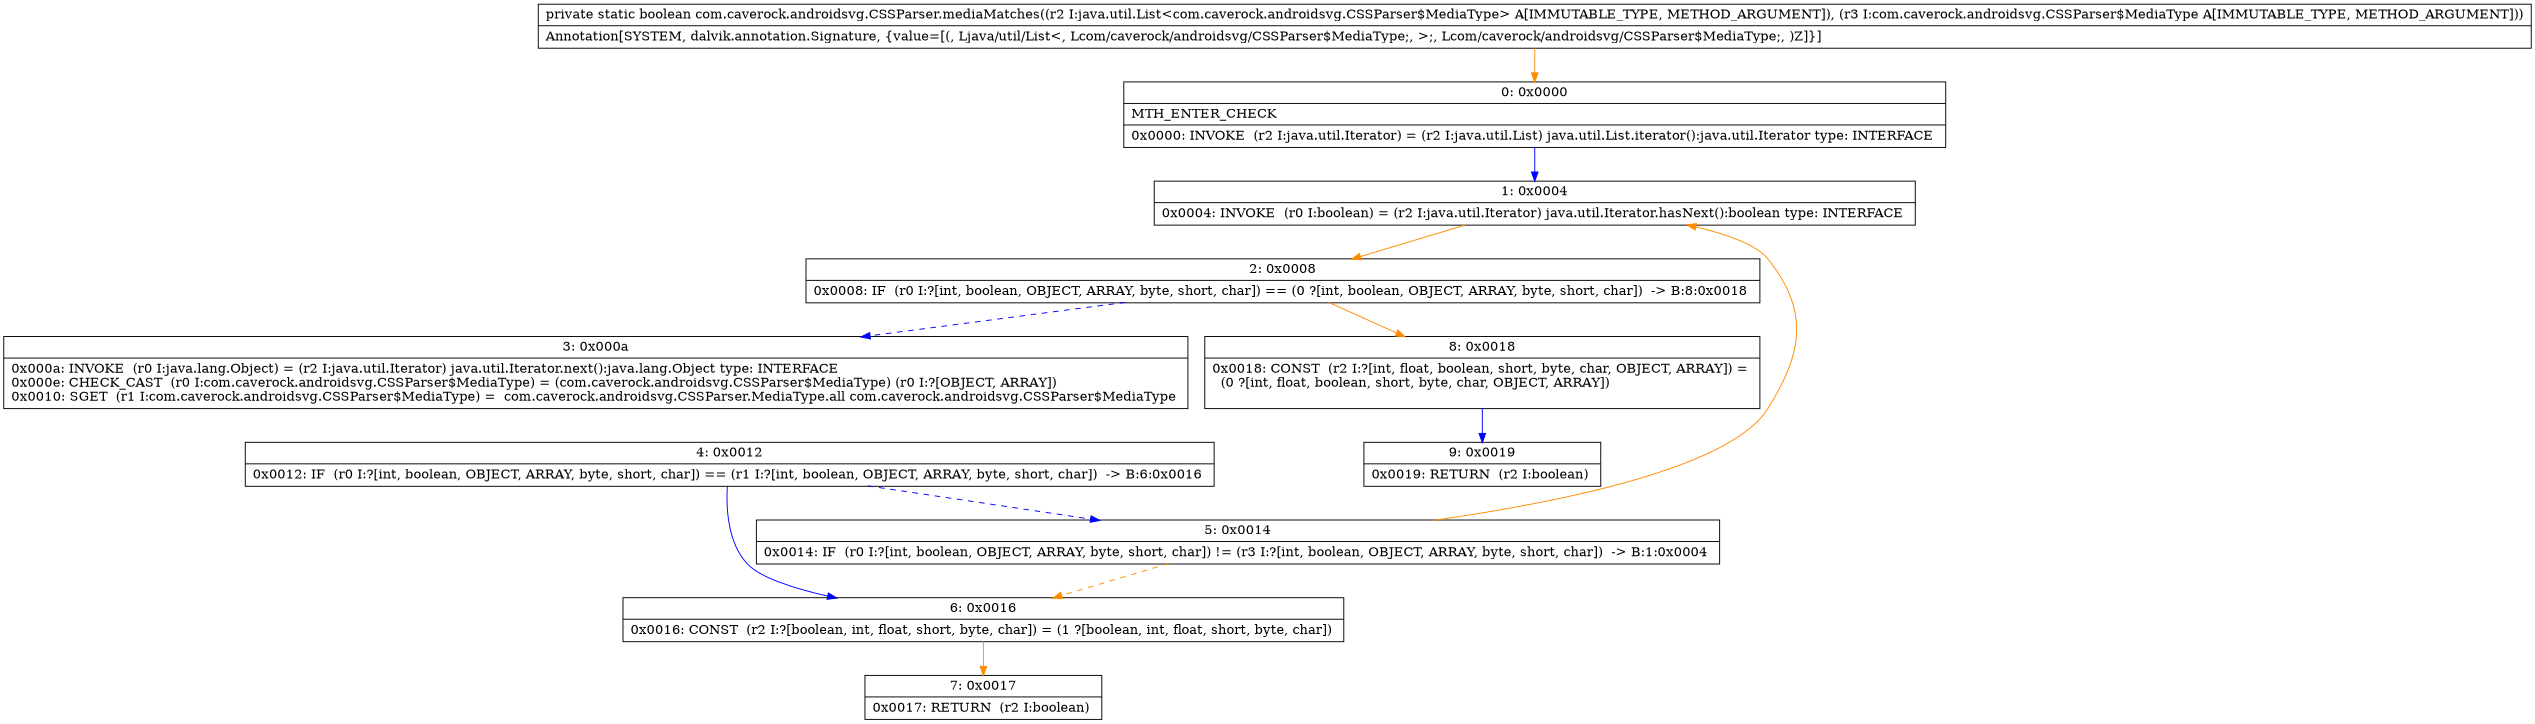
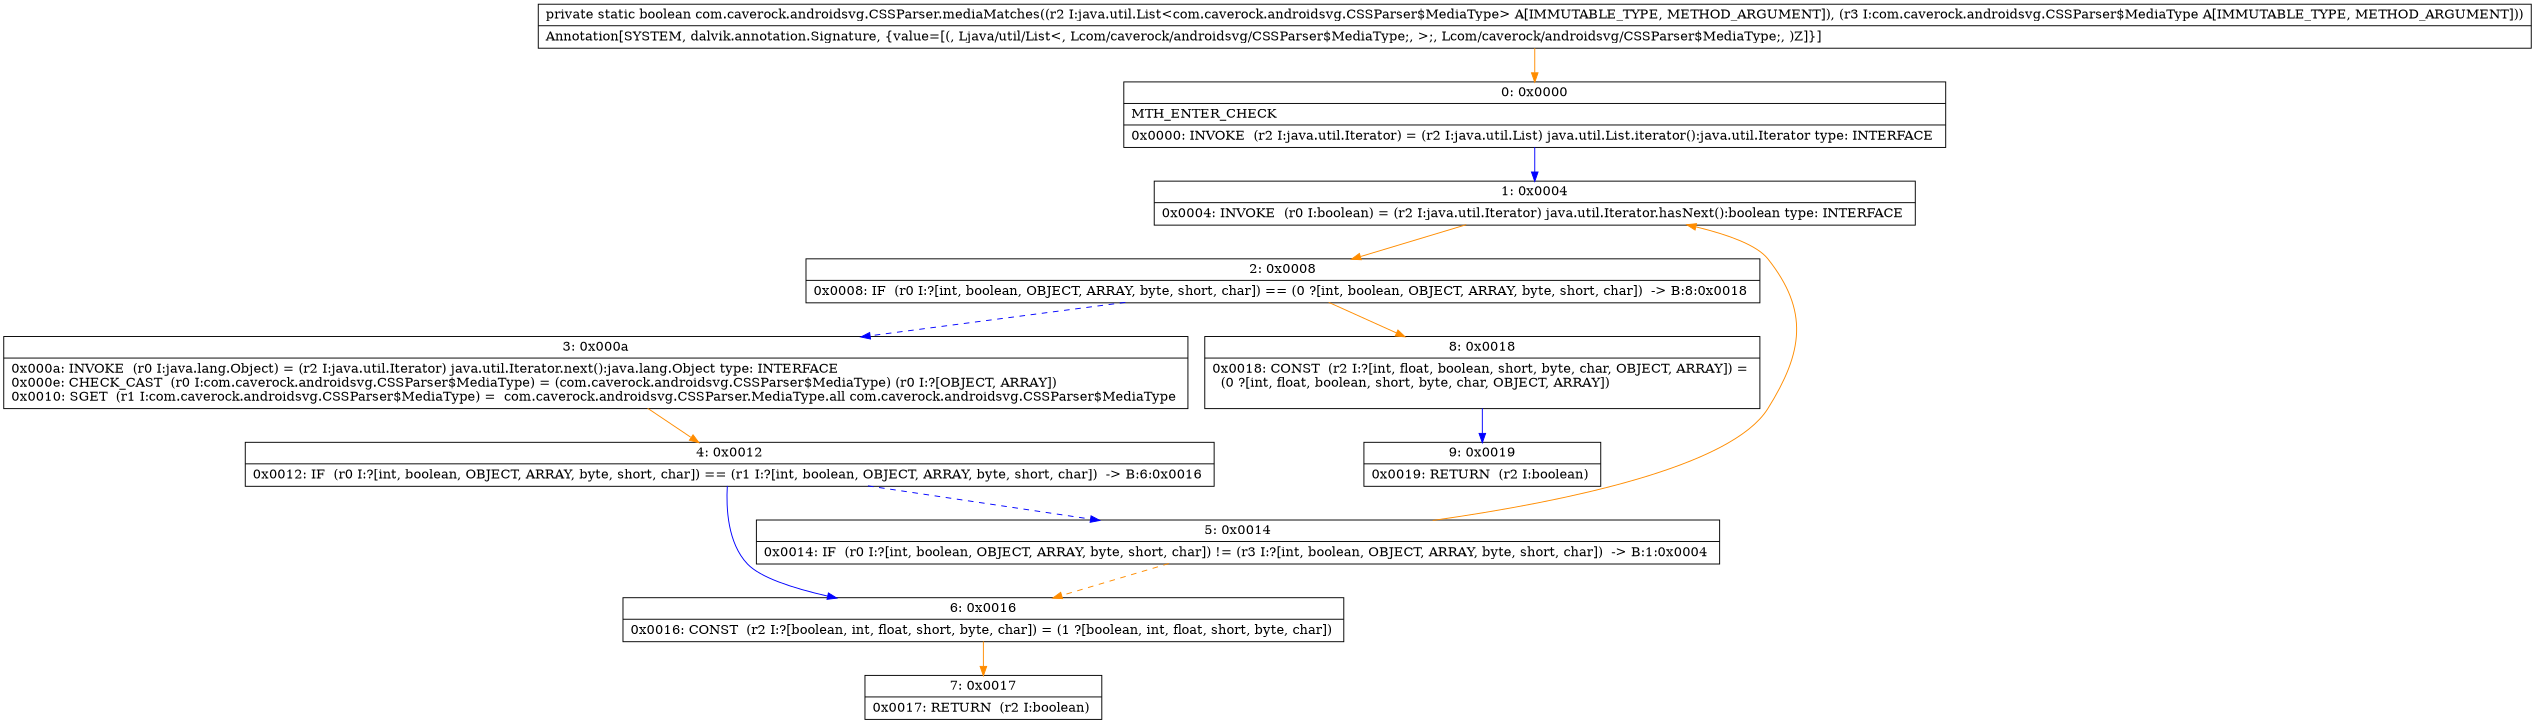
edge "3: 0x000a" -> "4: 0x0012": added
